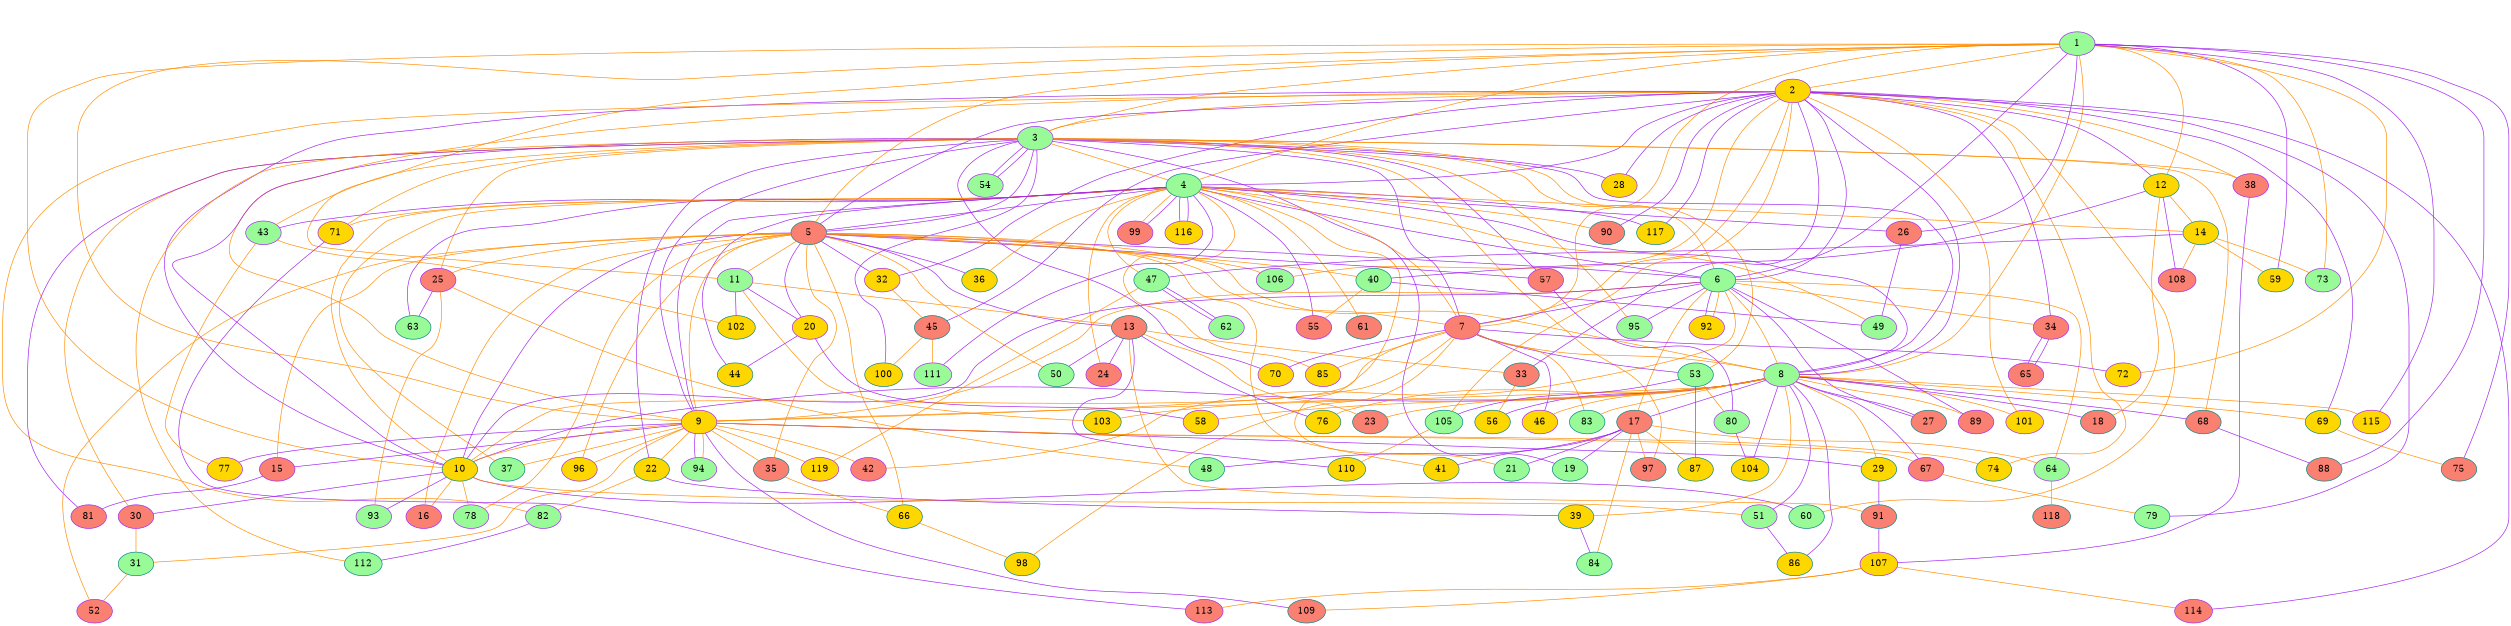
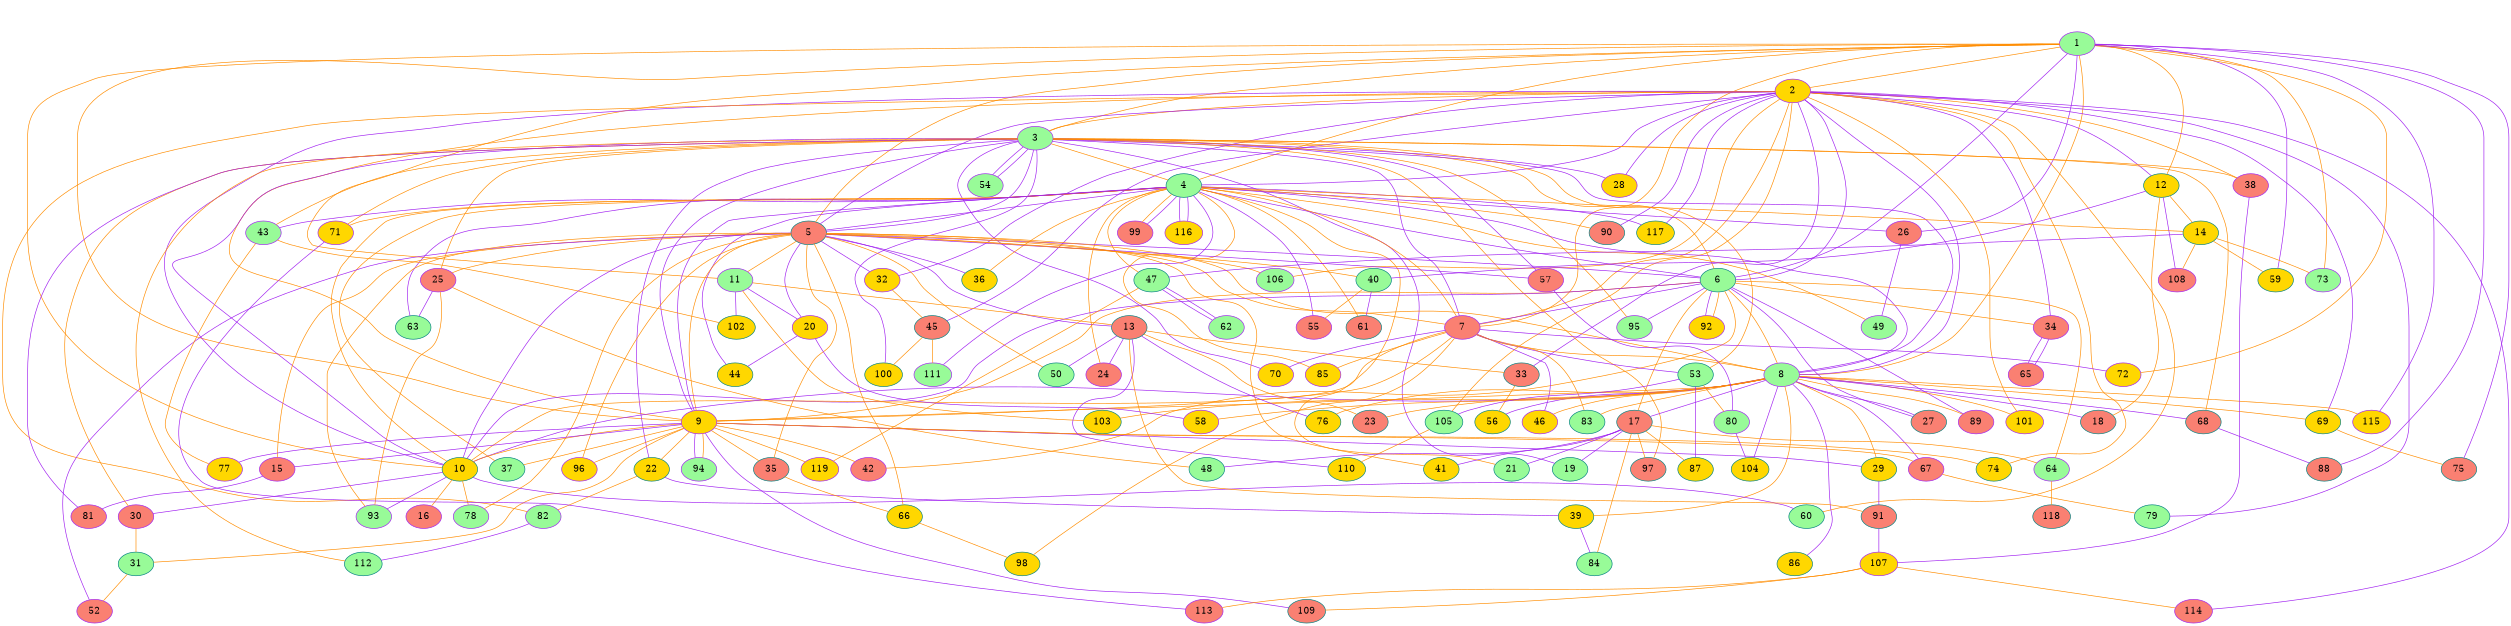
edge "5" -- "52": color darkorange -> purple
edge "5" -- "16": now "5" -- "93"
edge "40" -- "49": now "40" -- "61"
node "51": removed
